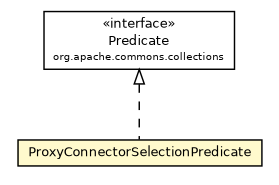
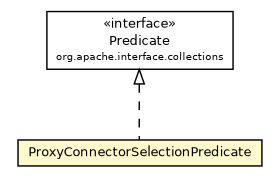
node "Predicate": text "org.apache.commons.collections" -> "org.apache.interface.collections"
